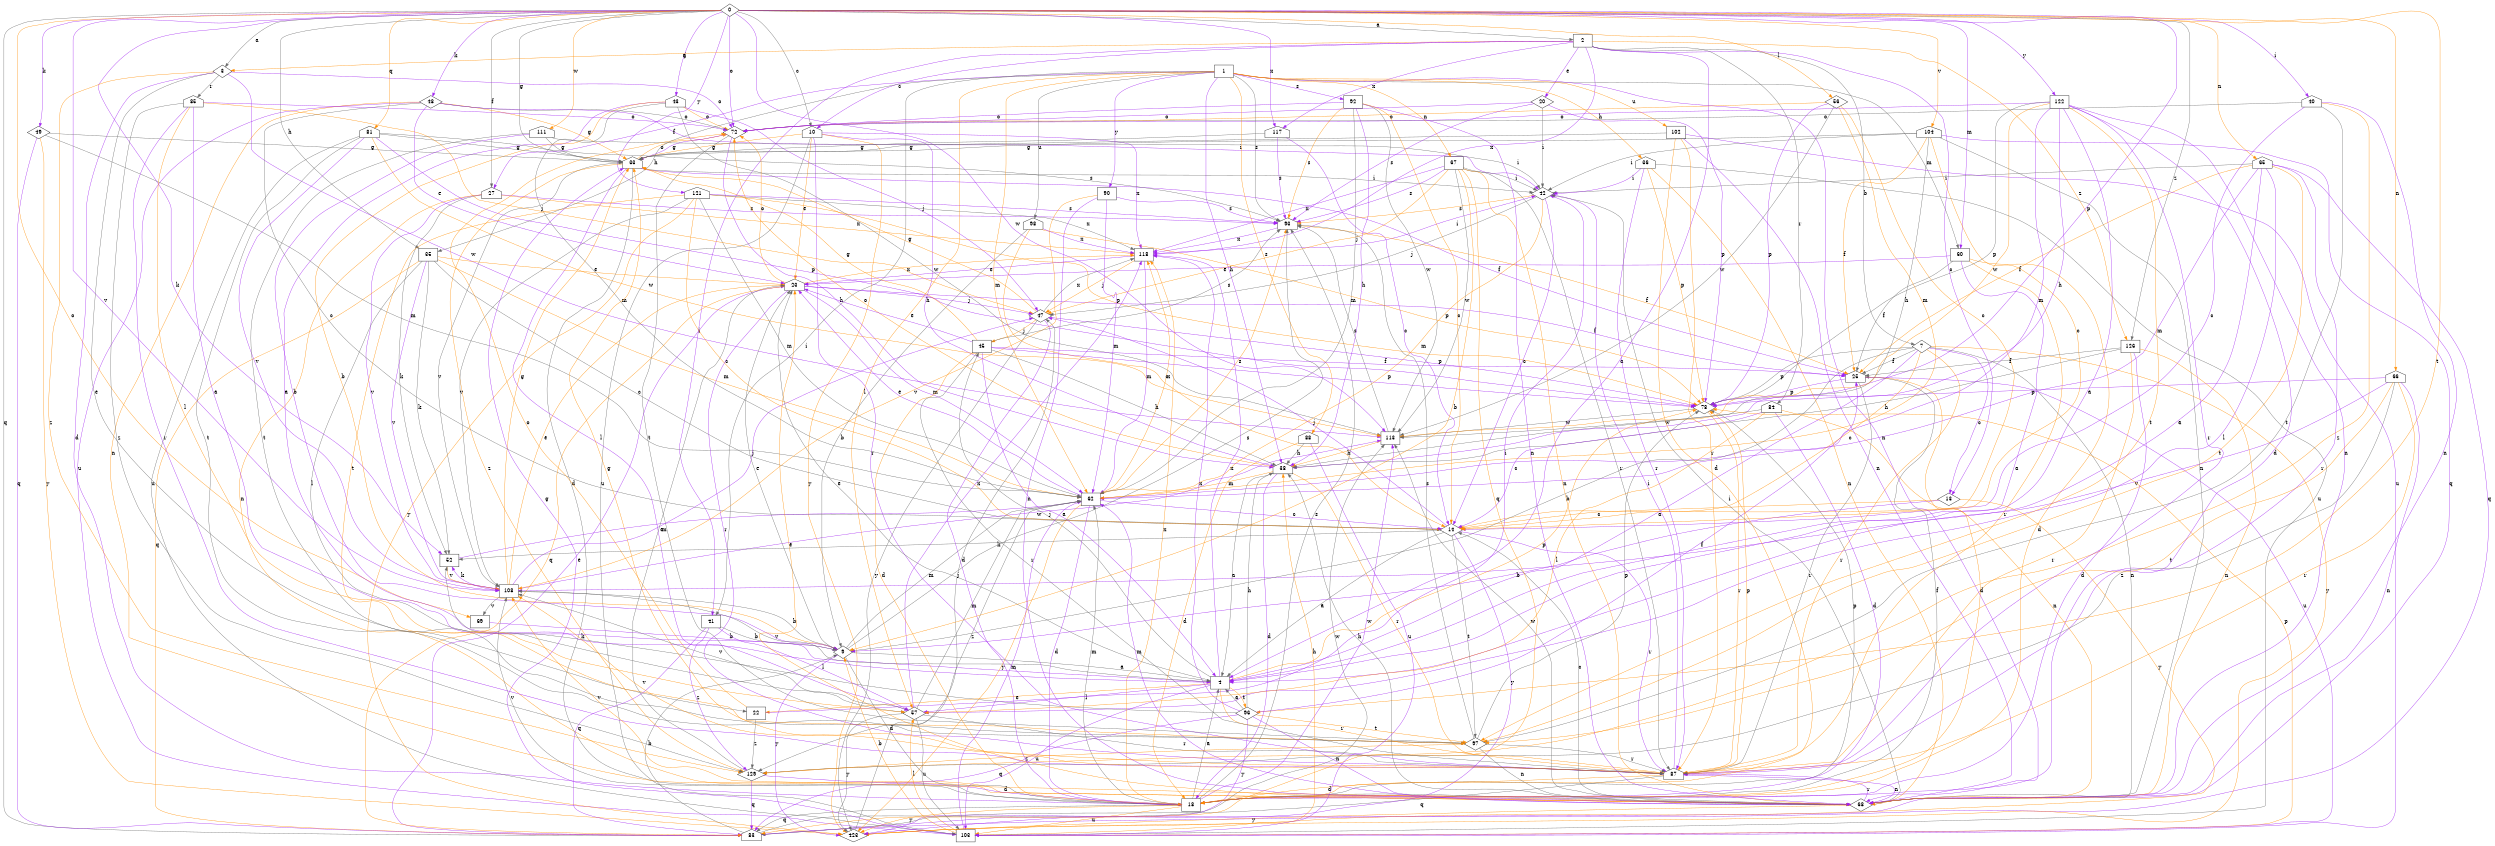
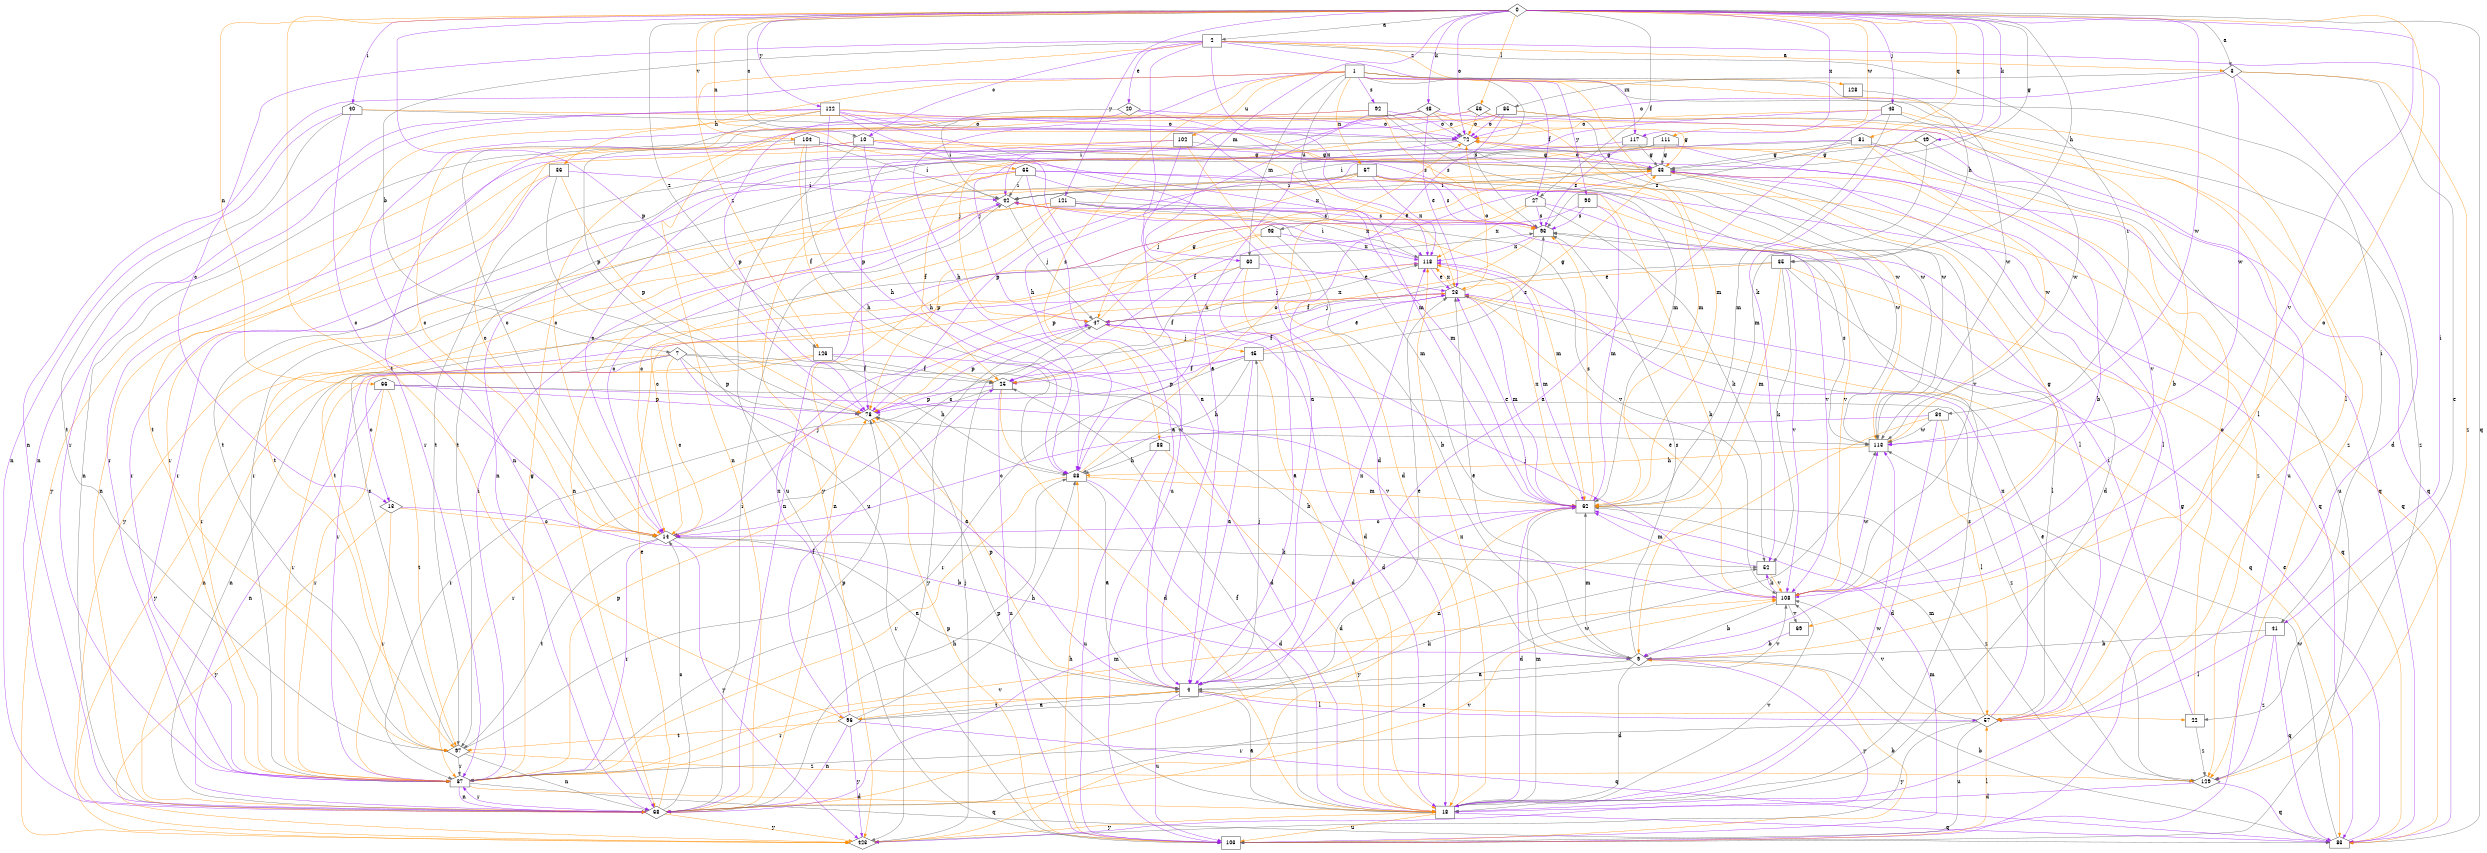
node "128": added
node "36": shape house -> box
edge "7" -> "87": now "13" -> "87"
edge "18" -> "83": color gray40 -> purple
